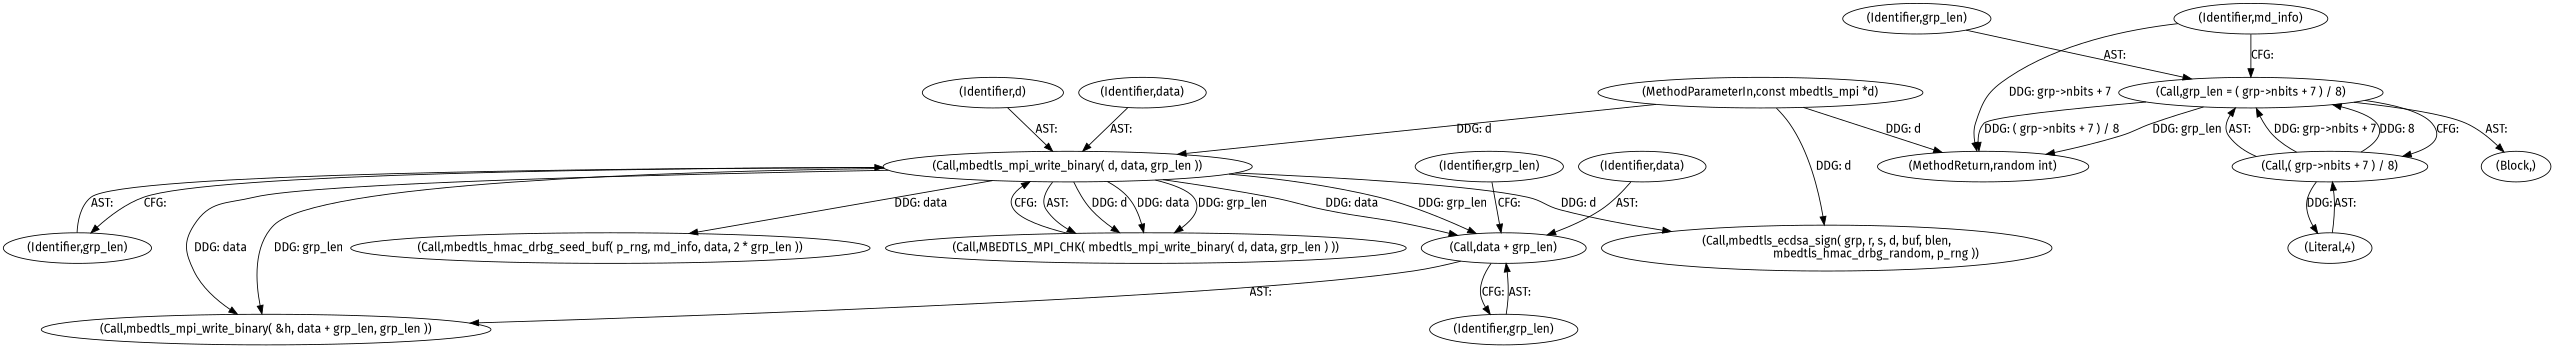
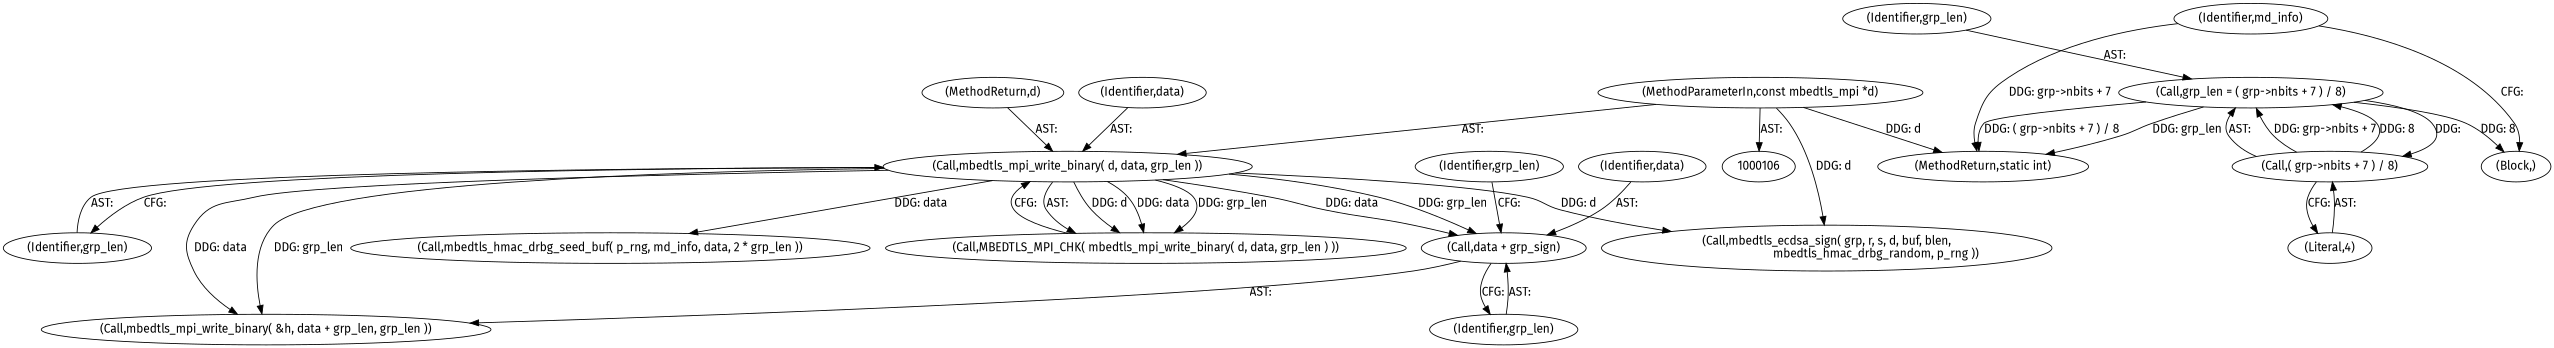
edge "(Identifier,md_info)" -> "(Call,grp_len = ( grp->nbits + 7 ) / 8)": now "(Identifier,md_info)" -> "(Block,)"
node "(Identifier,d)": label "(Identifier,d)" -> "(MethodReturn,d)"
edge "(MethodParameterIn,const mbedtls_mpi *d)" -> "(Call,mbedtls_mpi_write_binary( d, data, grp_len ))": label "DDG: d" -> "AST: "
edge "(Call,grp_len = ( grp->nbits + 7 ) / 8)" -> "(Call,( grp->nbits + 7 ) / 8)": label "CFG: " -> "DDG: "
edge "(Call,grp_len = ( grp->nbits + 7 ) / 8)" -> "(Block,)": label "AST: " -> "DDG: 8"
node "1000106": added
node "(MethodReturn,random int)": label "(MethodReturn,random int)" -> "(MethodReturn,static int)"
edge "(Call,( grp->nbits + 7 ) / 8)" -> "(Literal,4)": label "DDG: " -> "CFG: "
node "(Call,data + grp_len)": label "(Call,data + grp_len)" -> "(Call,data + grp_sign)"
